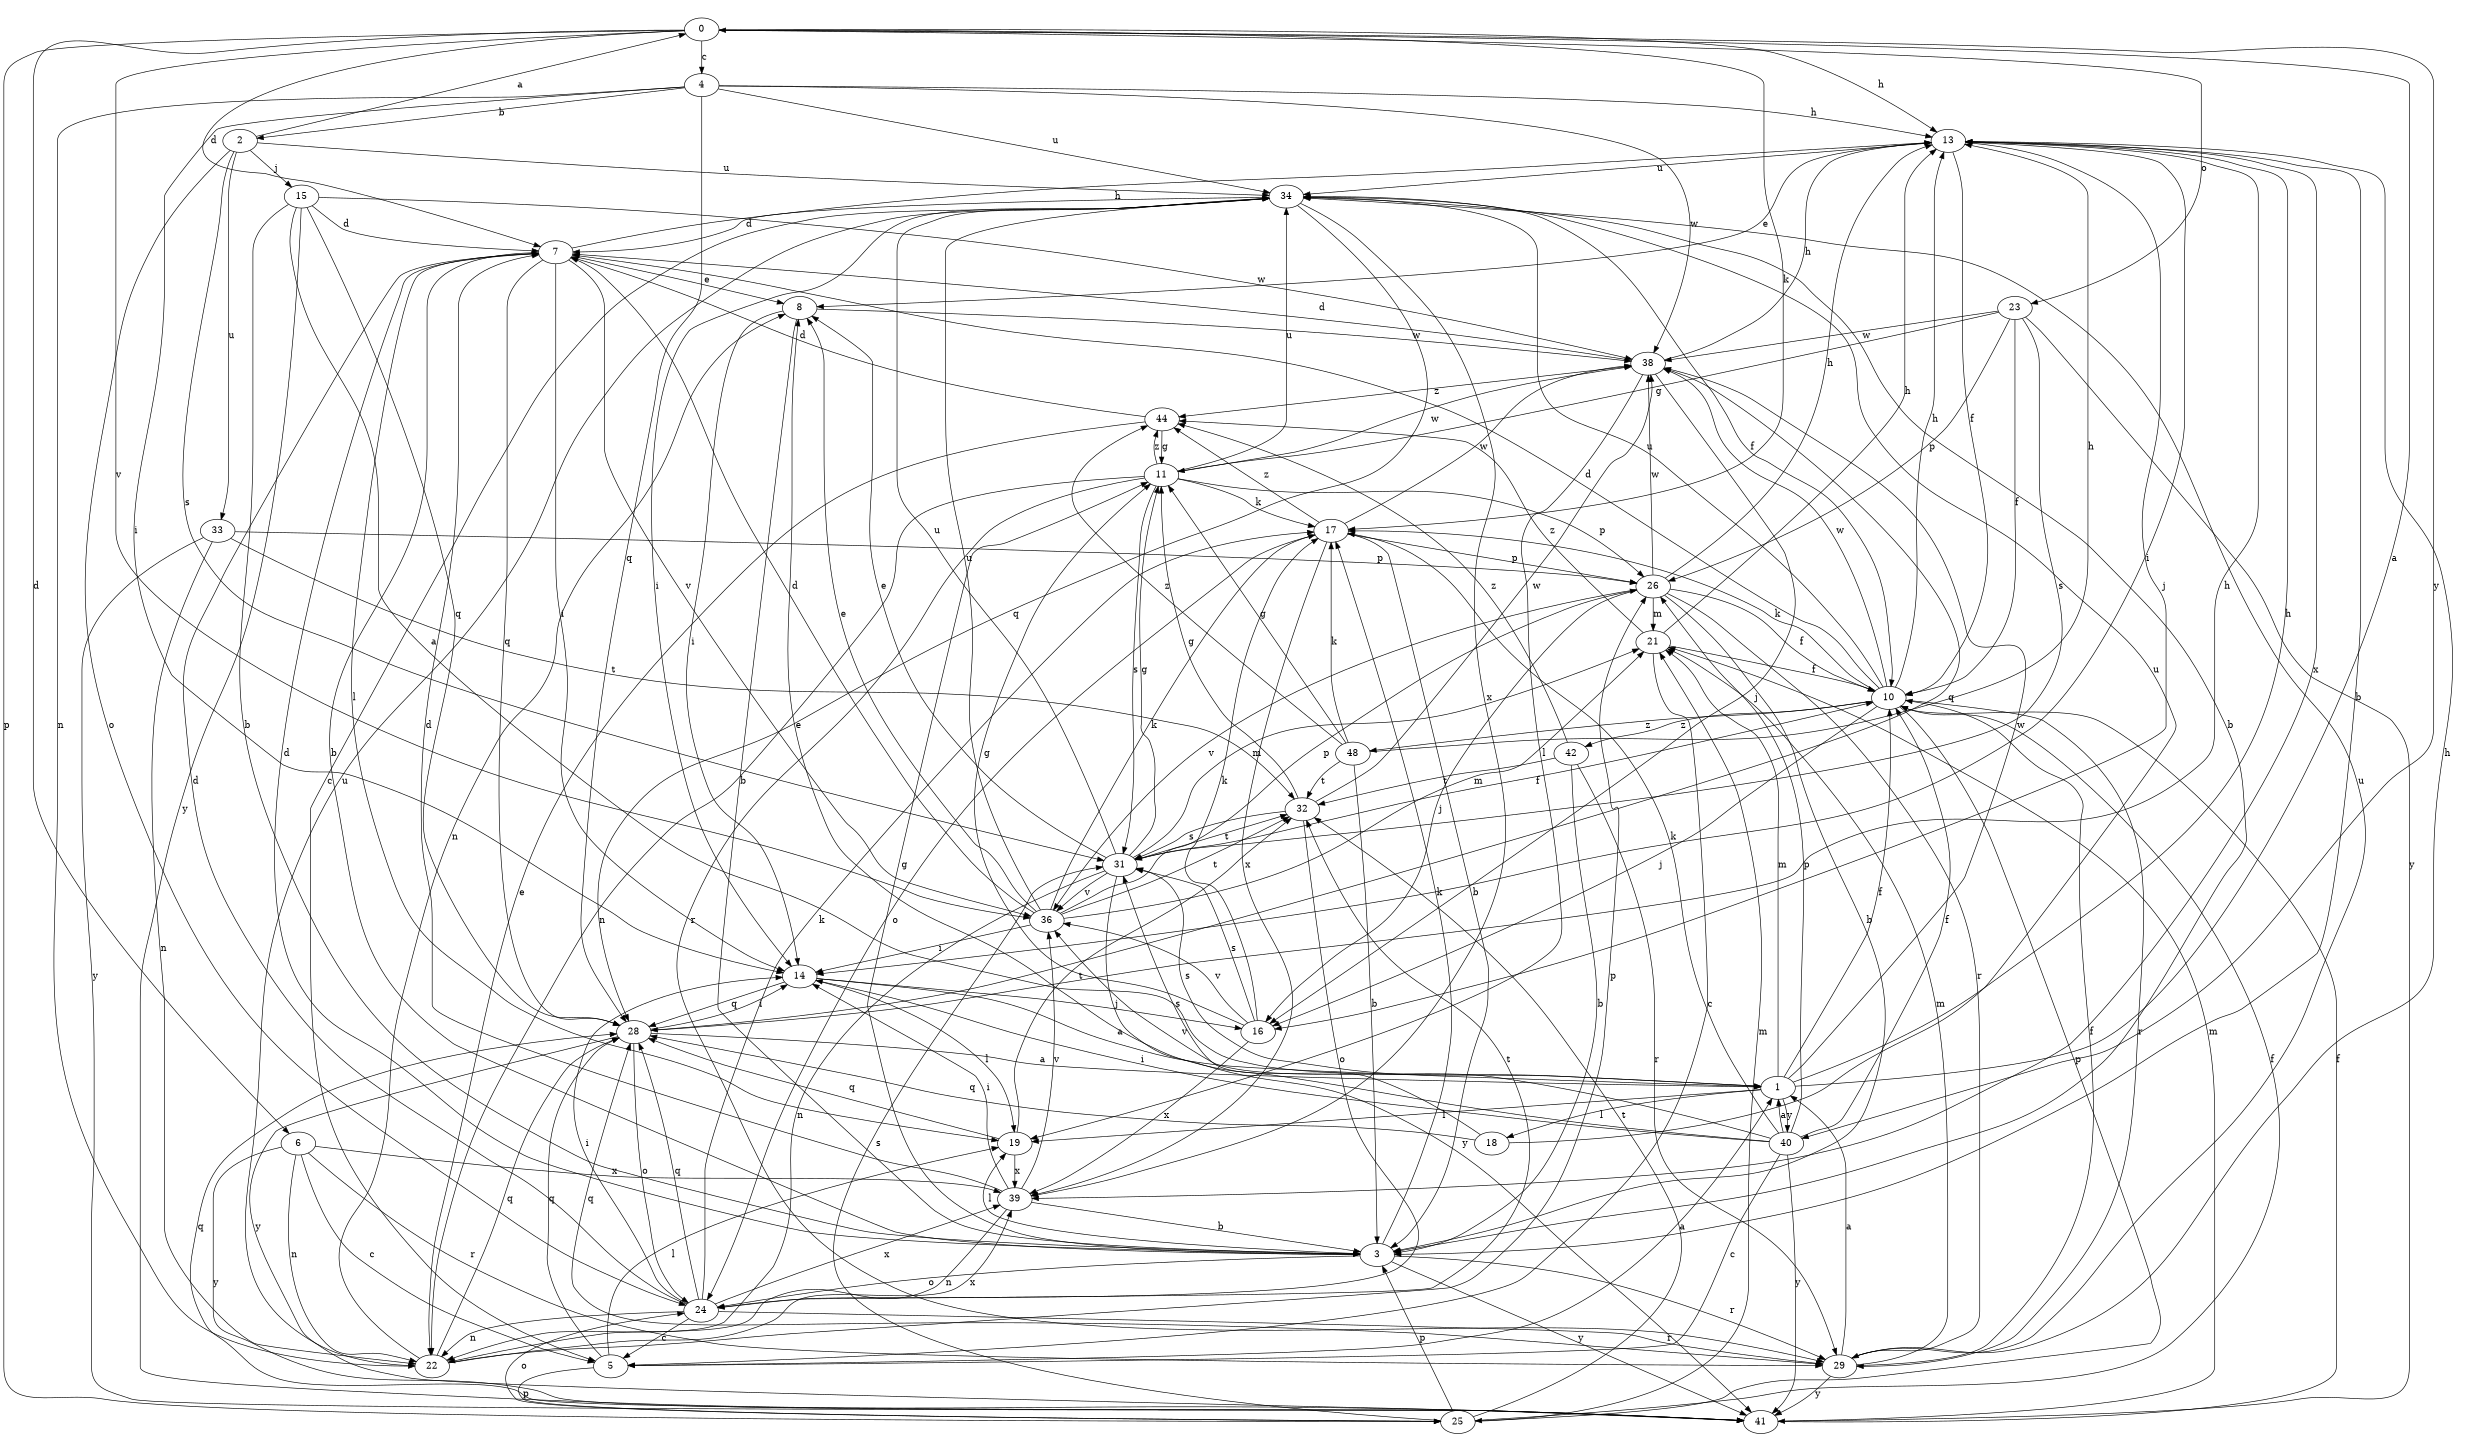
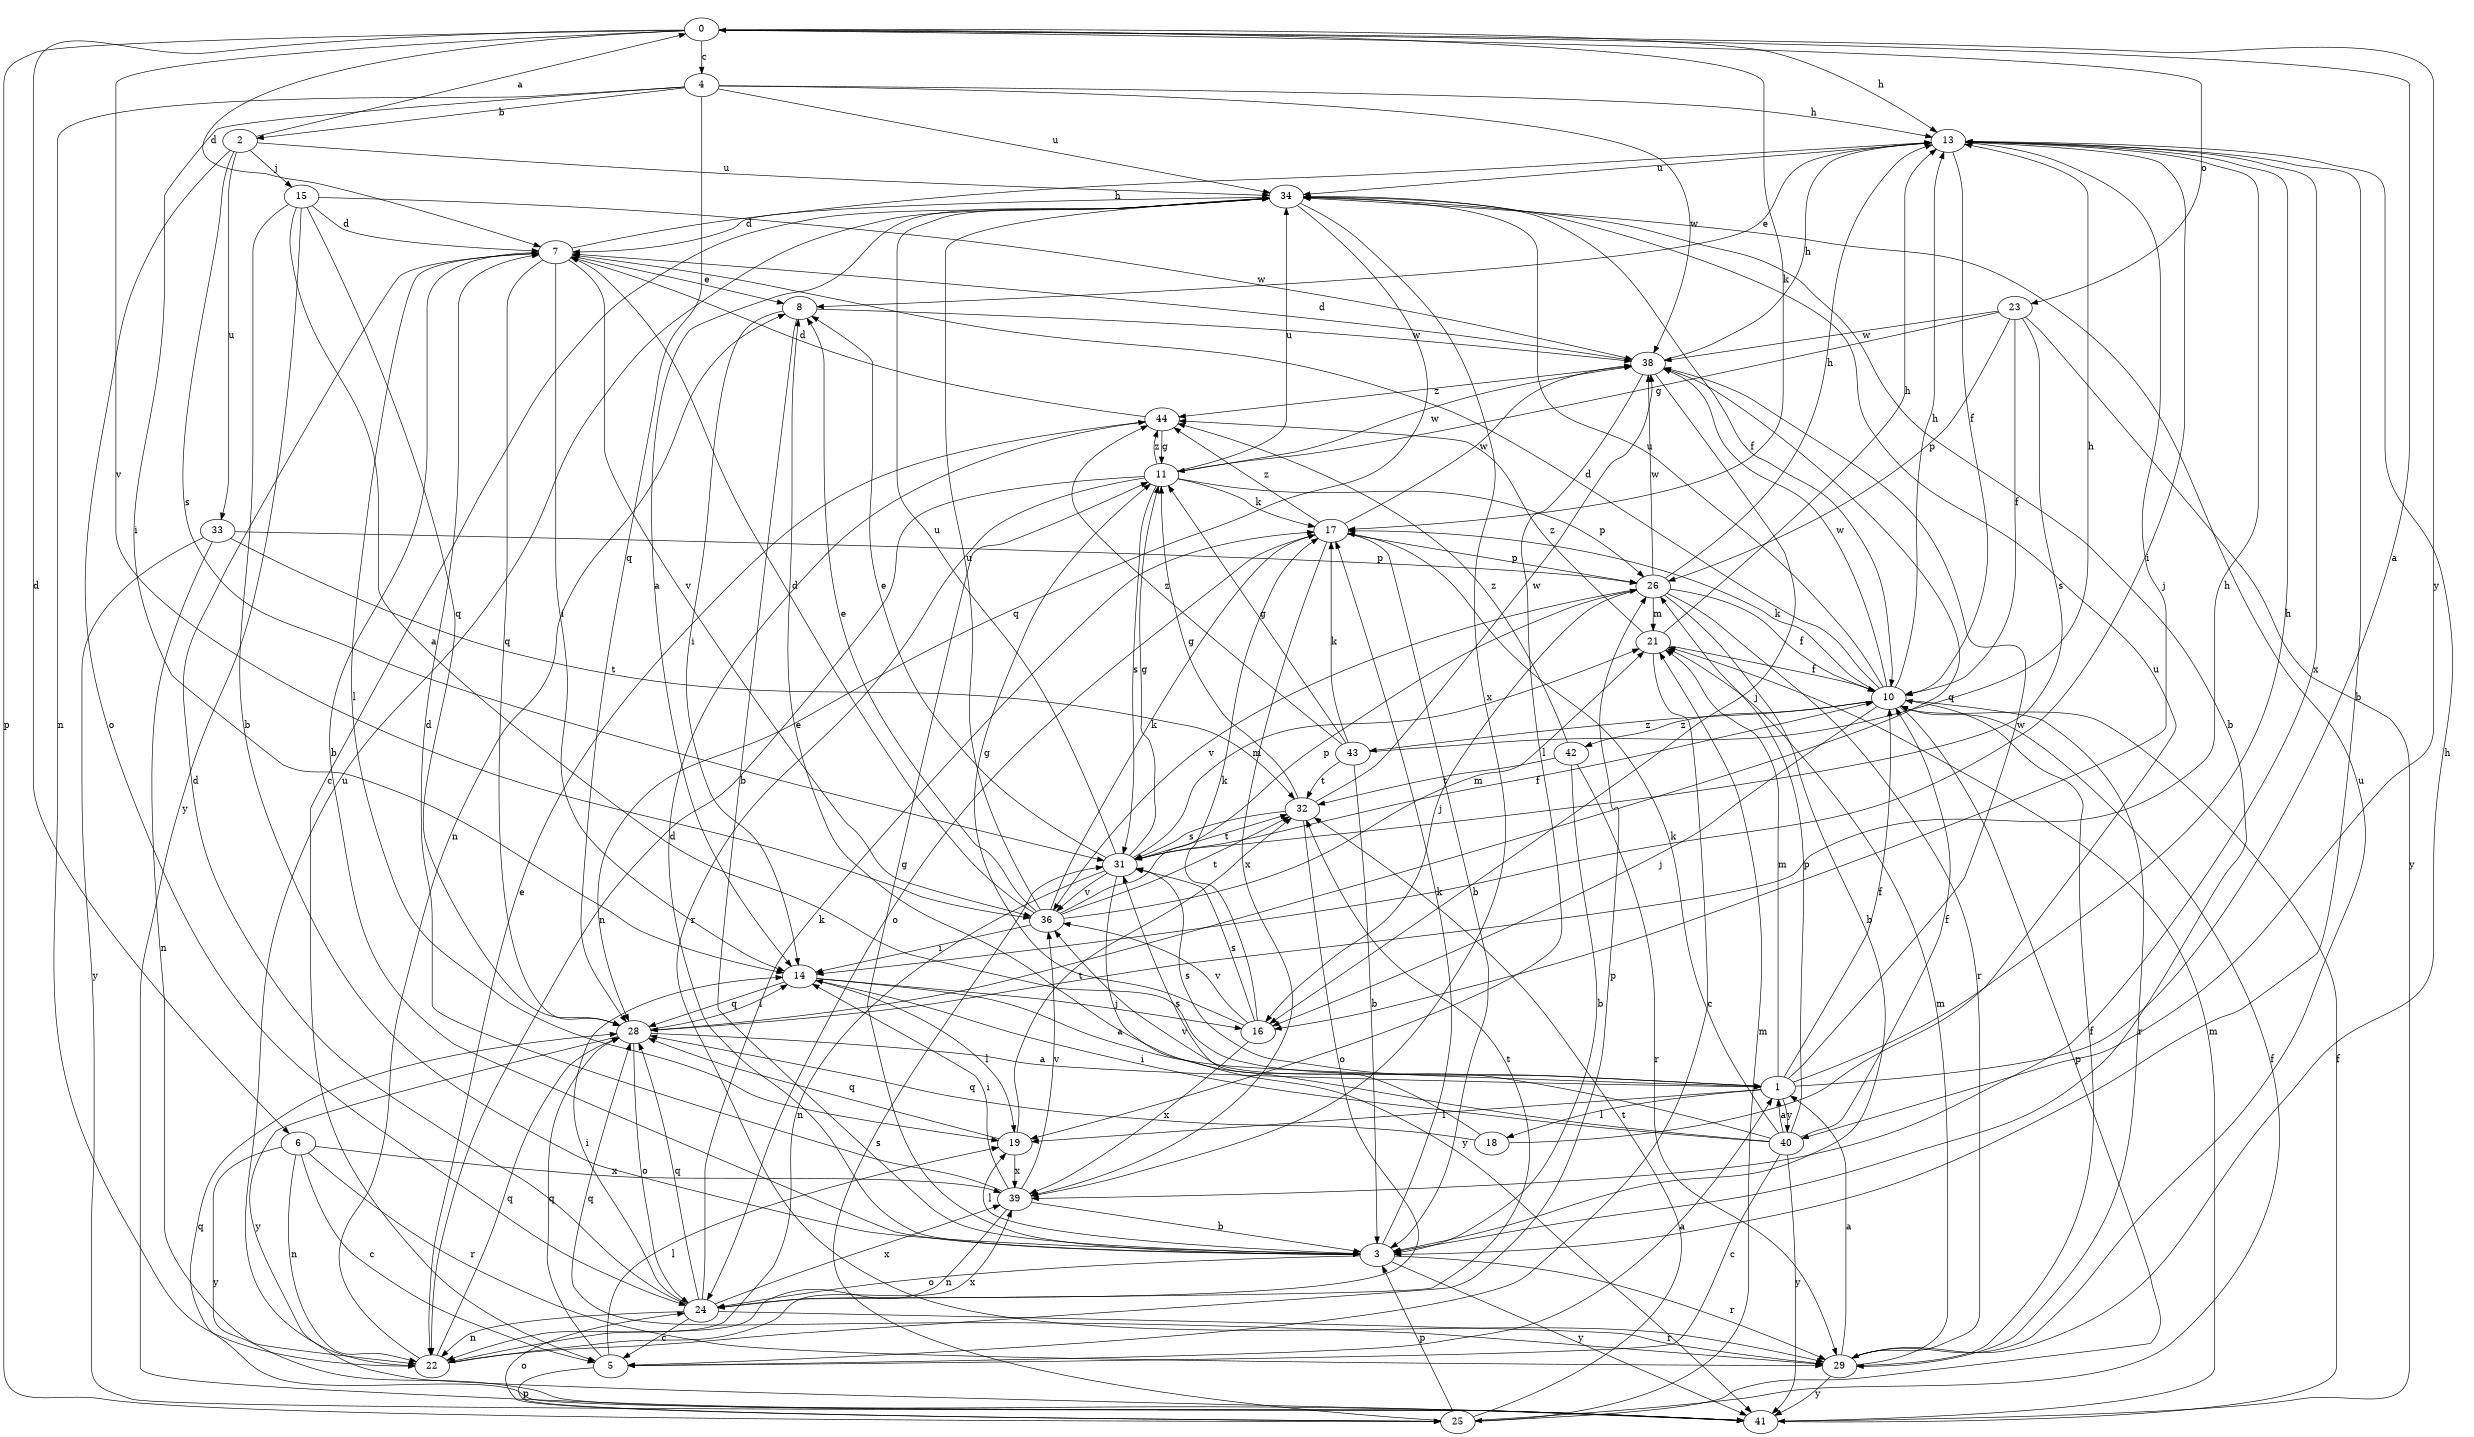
edge "34" -> "14": label "i" -> "a"
node "48": label "48" -> "43"
edge "3" -> "7": now "3" -> "44"
